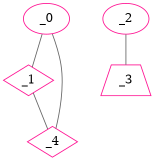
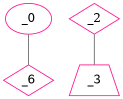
node "_2": shape ellipse -> diamond
node "_1": label "_1" -> "_6"
node "_4": removed
